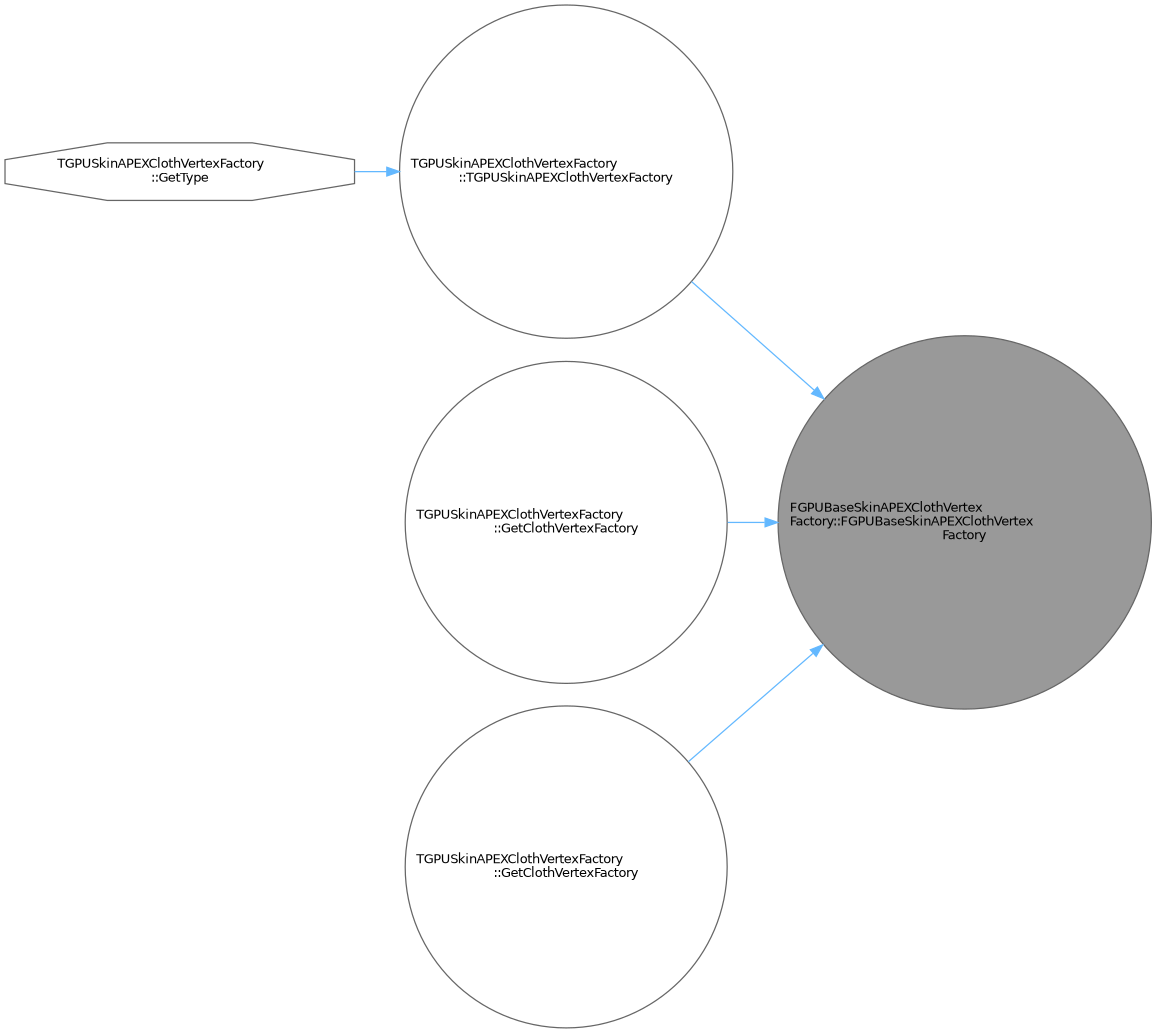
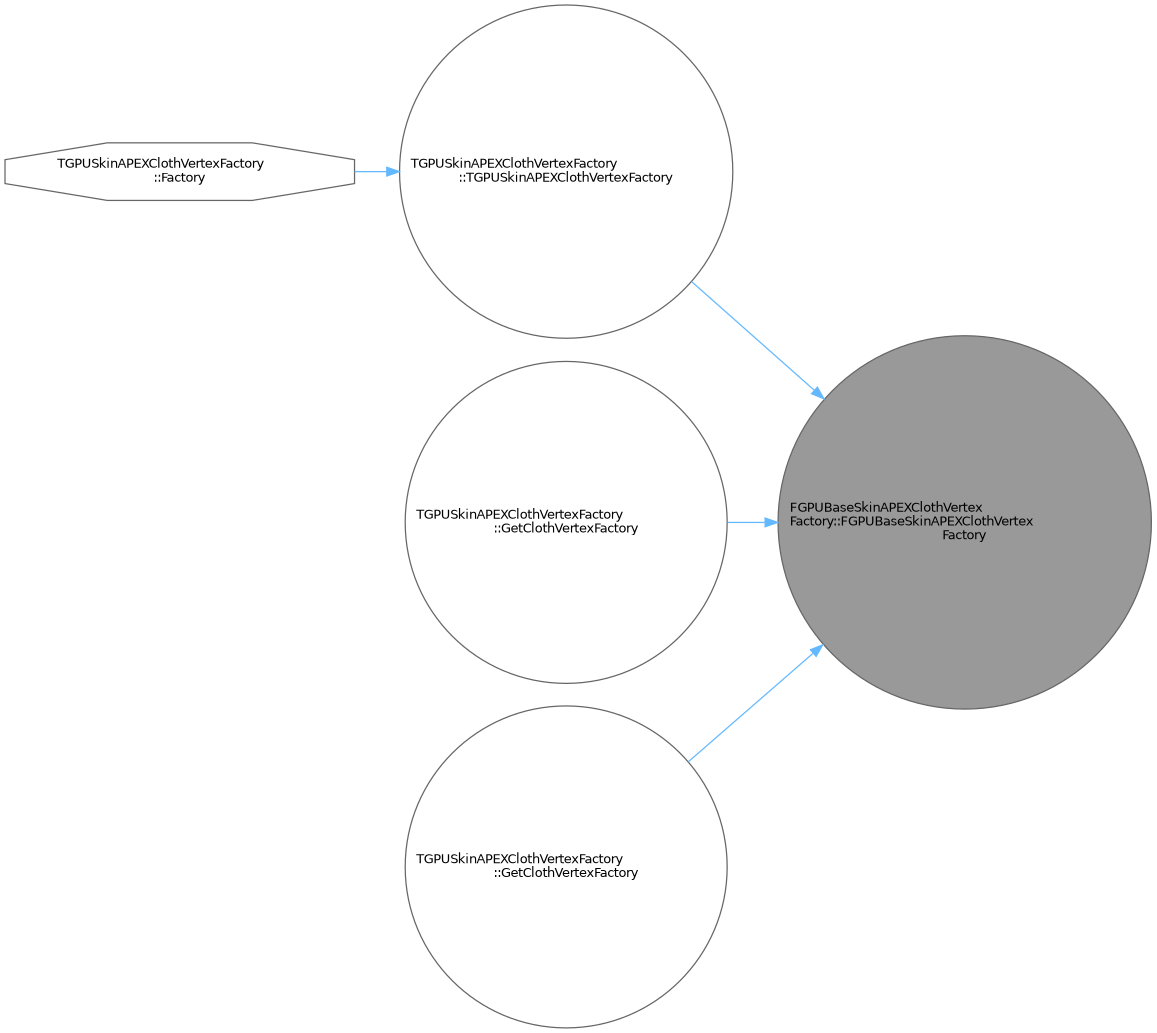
node "TGPUSkinAPEXClothVertexFactory ::GetType": label "TGPUSkinAPEXClothVertexFactory ::GetType" -> "TGPUSkinAPEXClothVertexFactory ::Factory"
